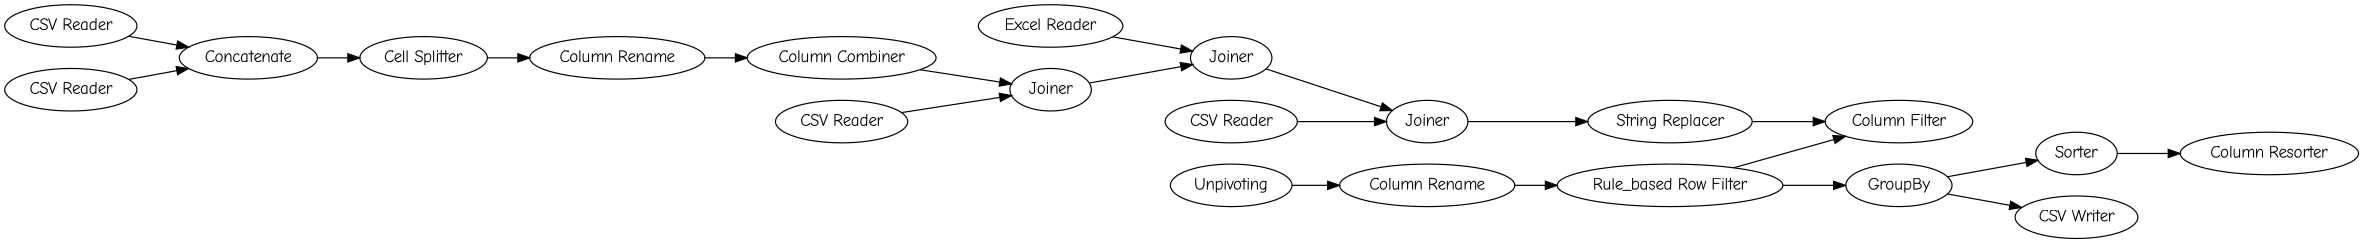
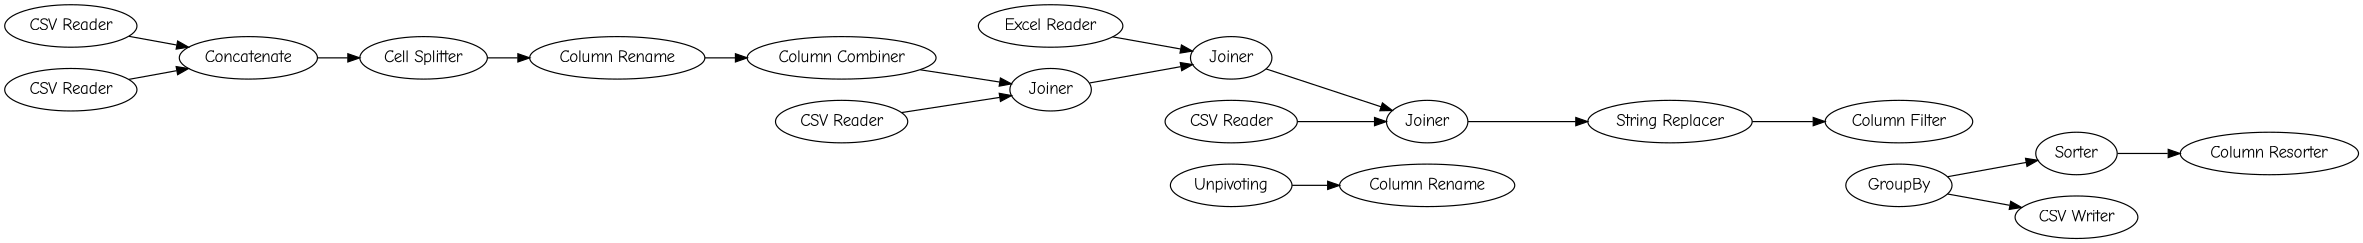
node "Rule_based Row Filter": removed
